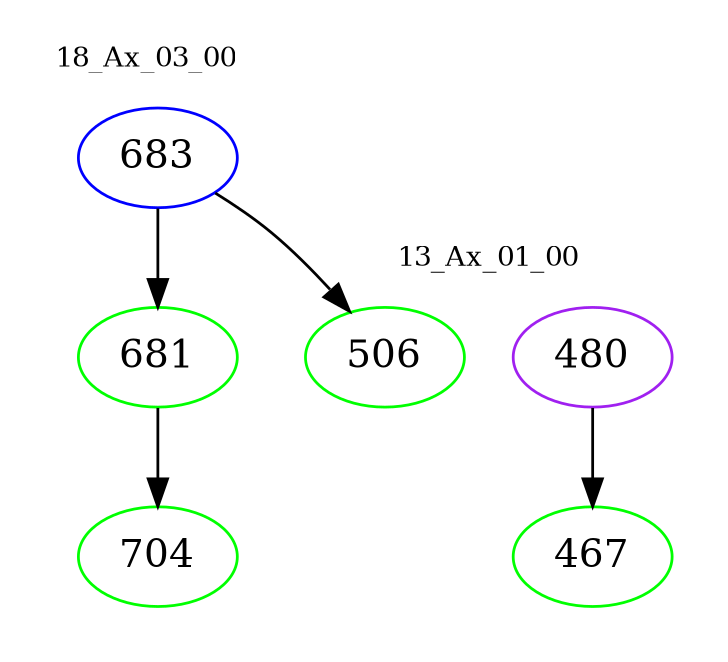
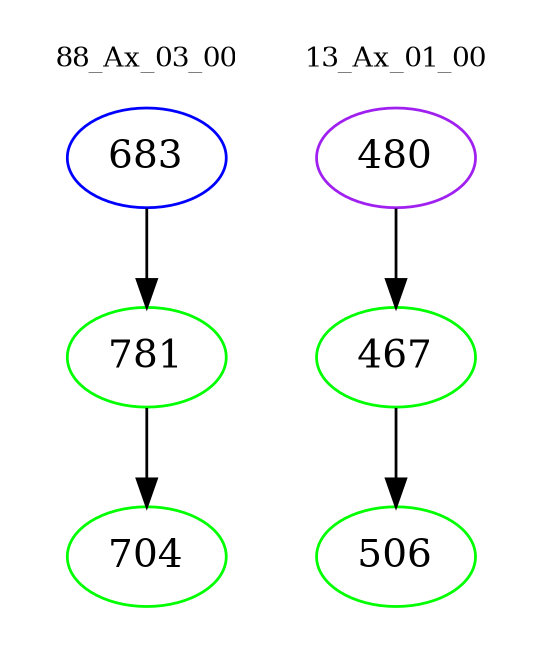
cluster "18_Ax_03_00": label "18_Ax_03_00" -> "88_Ax_03_00"
edge "683" -> "506": now "467" -> "506"
node "681": label "681" -> "781"
